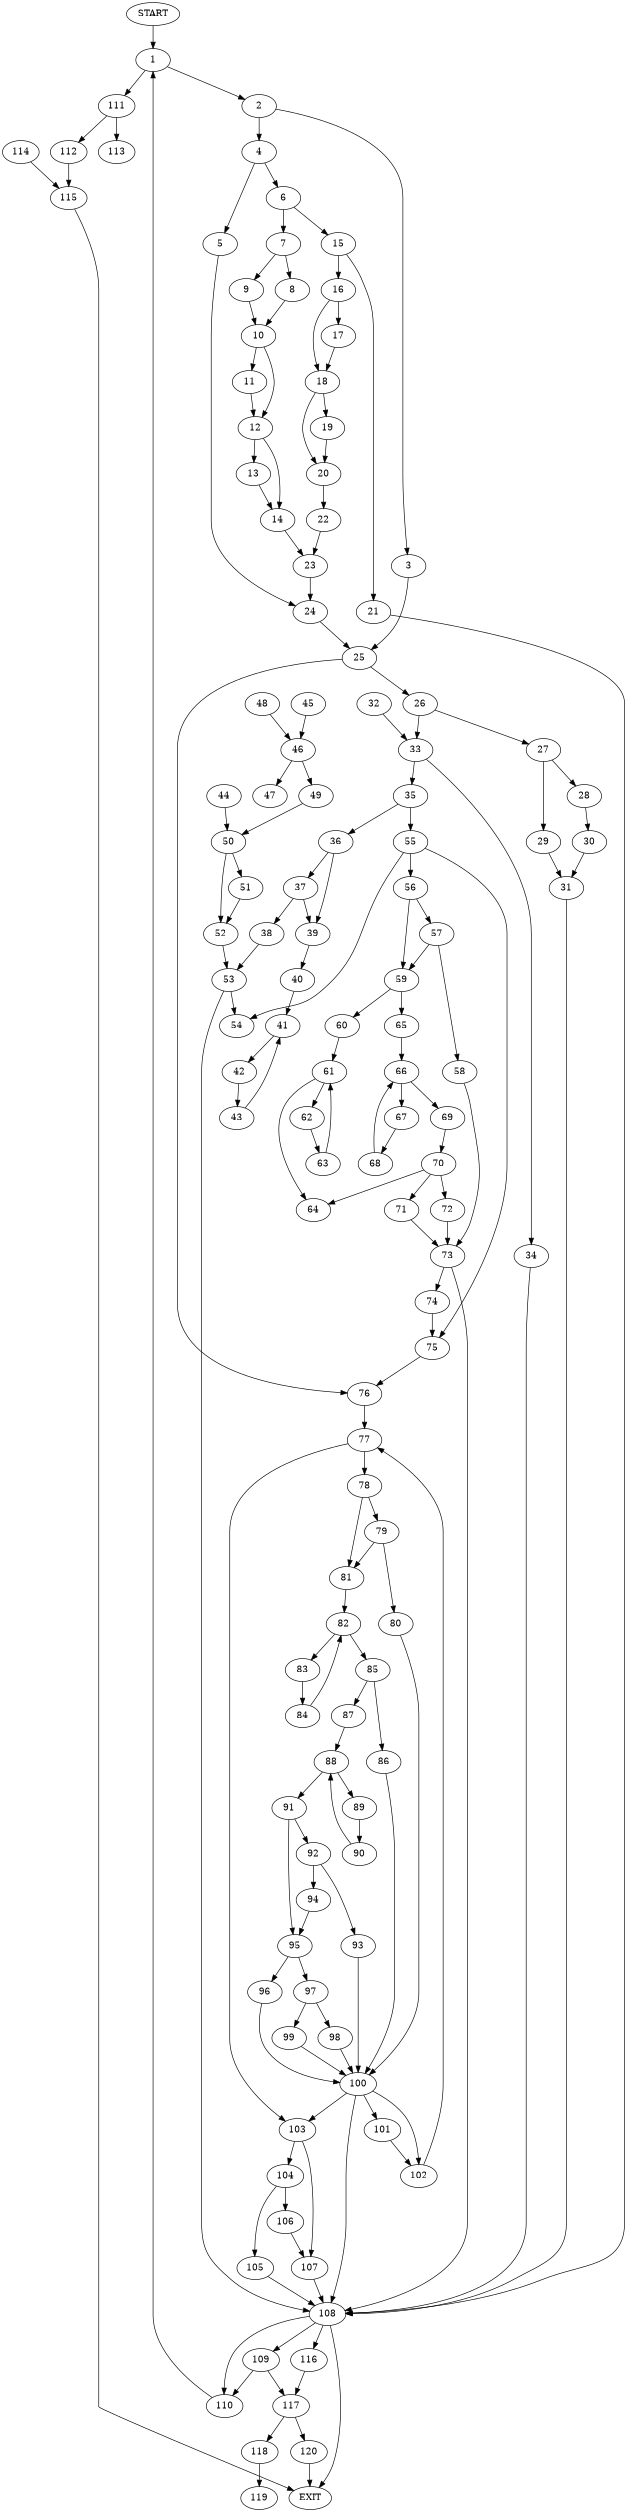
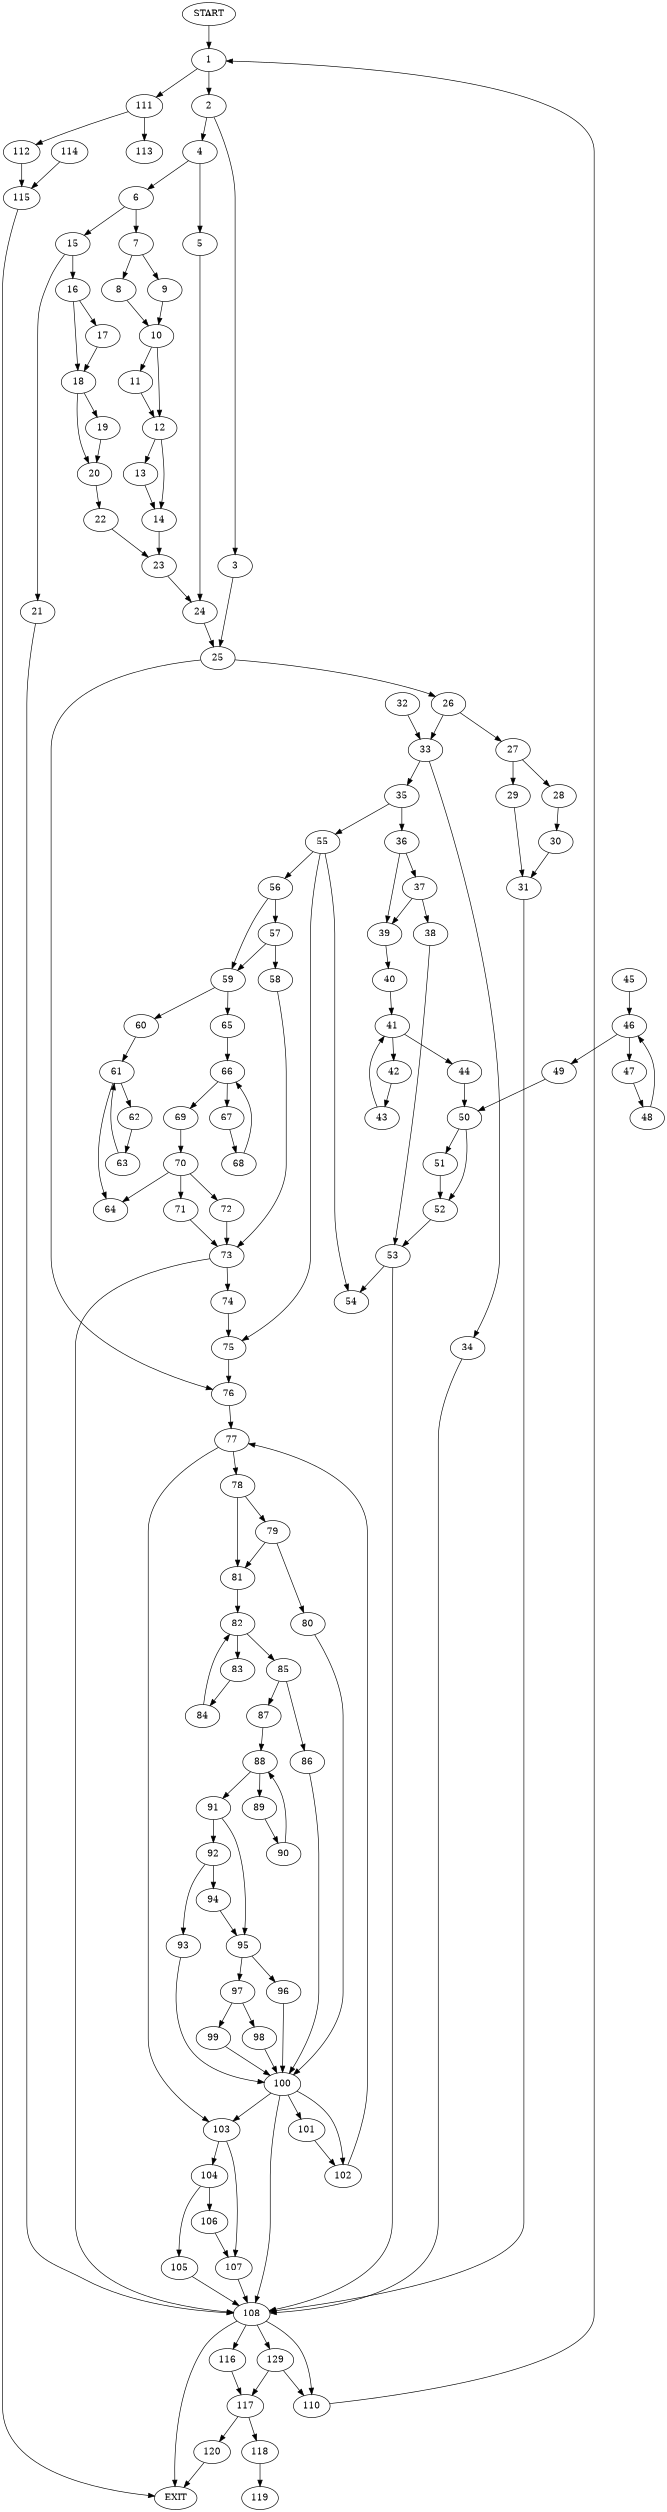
edge "41" -> "44": added
edge "47" -> "48": added
node "109": label "109" -> "129"
